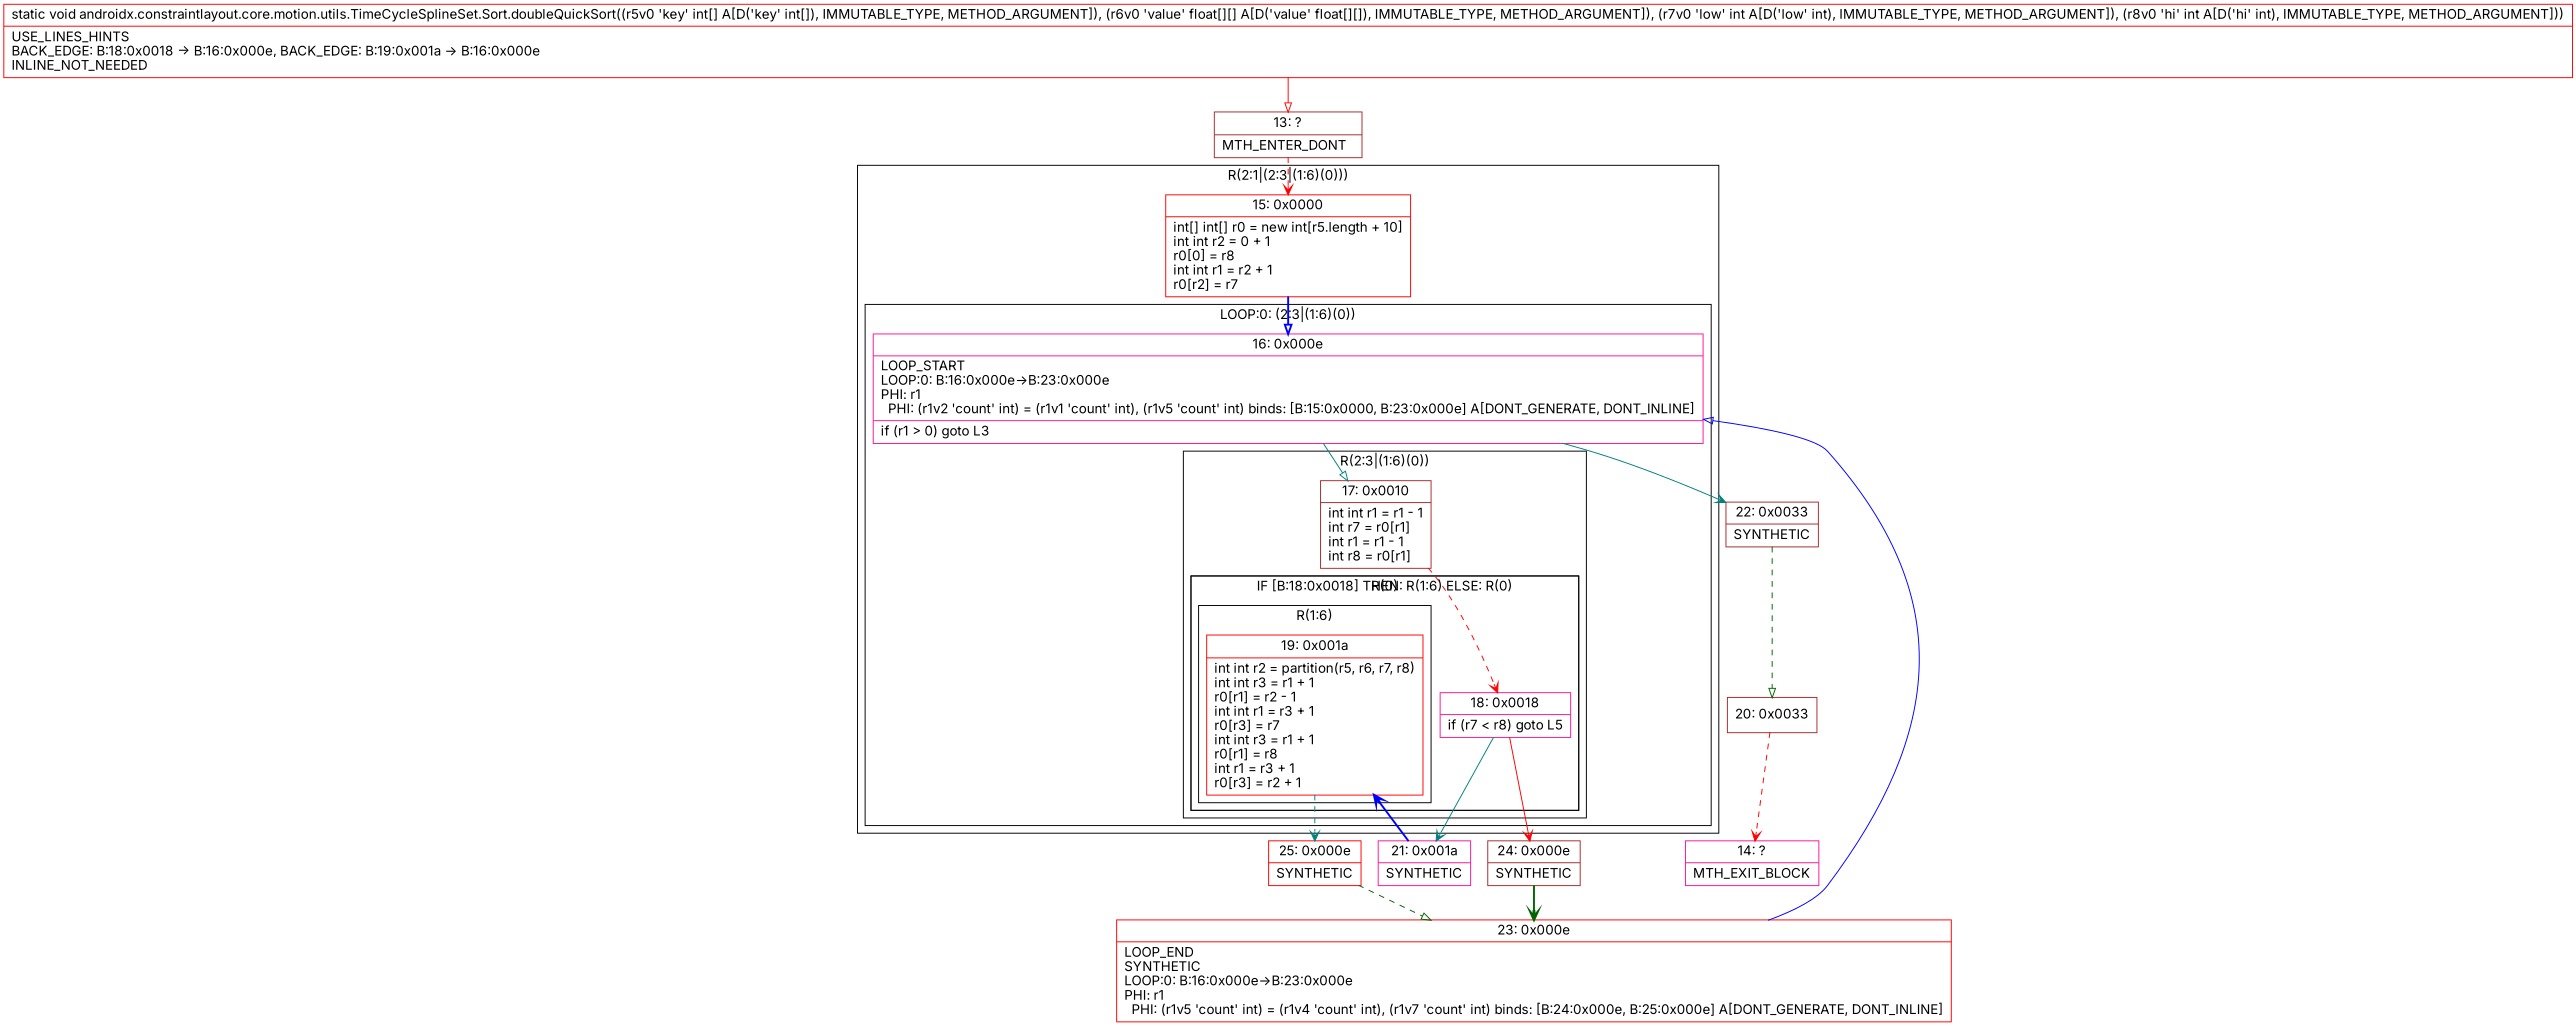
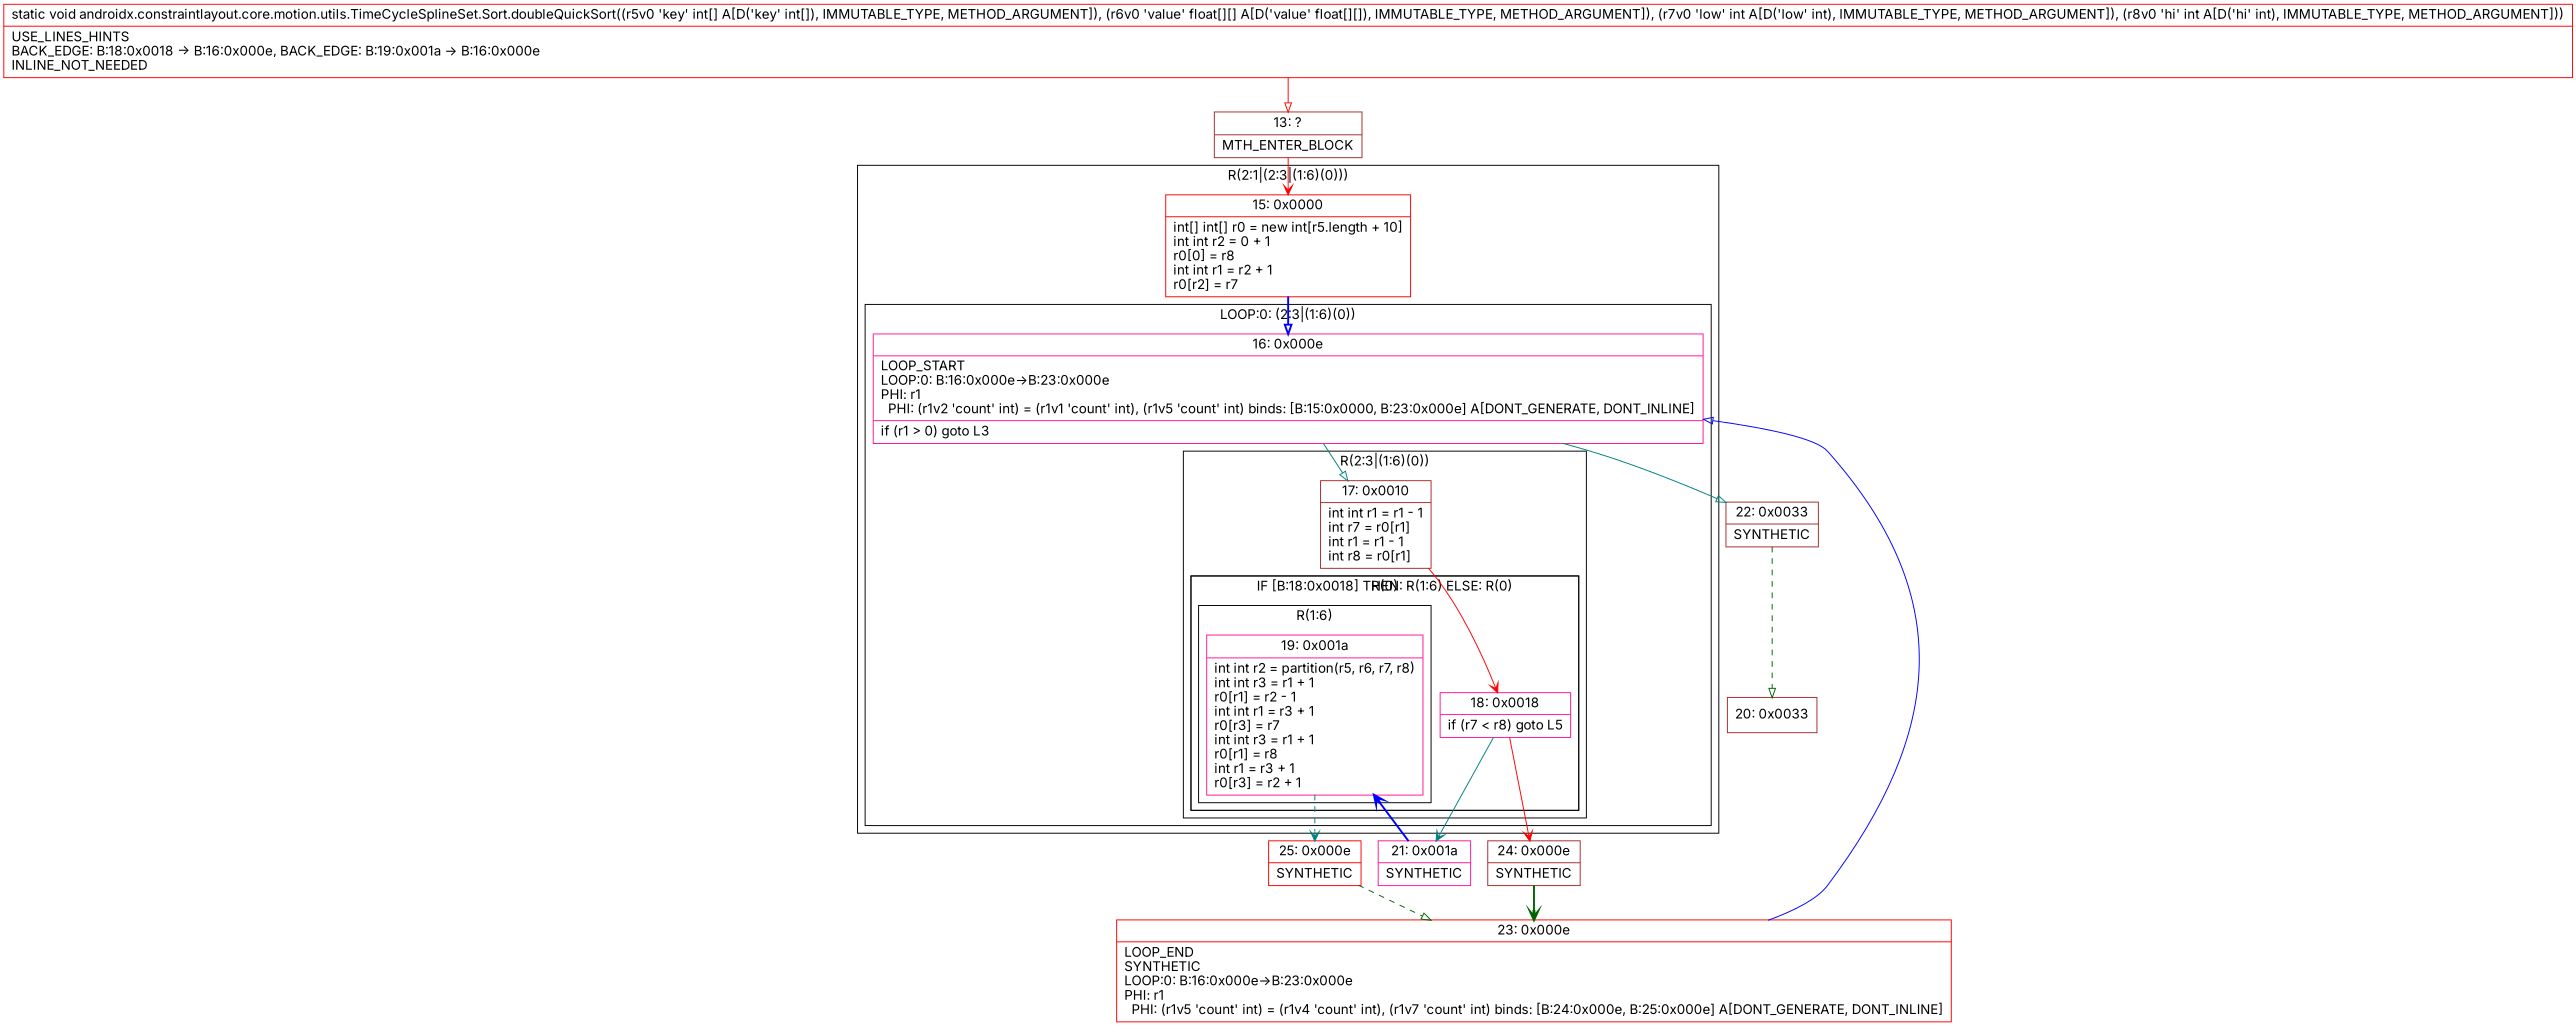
node "13: ?": text "MTH_ENTER_DONT" -> "MTH_ENTER_BLOCK"
edge "13: ?" -> "15: 0x0000": style dashed -> solid
edge "16: 0x000e" -> "22: 0x0033": arrowhead vee -> onormal
edge "17: 0x0010" -> "18: 0x0018": style dashed -> solid
node "19: 0x001a": color red -> deeppink
node "14: ?": removed
